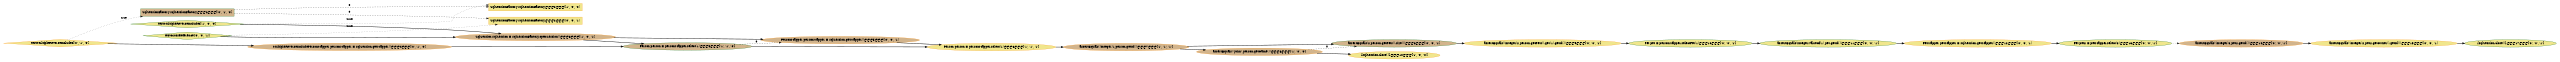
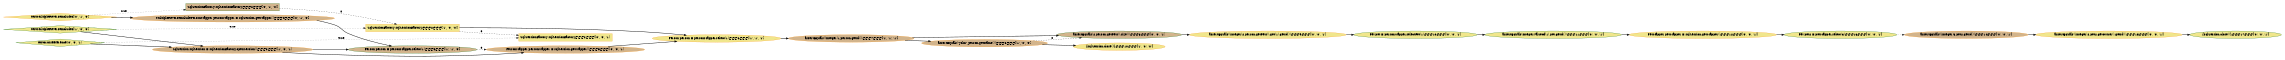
edge "SqlSessionFactory sqlSessionFactory@@@2@@@['0', '1', '0']" -> "SqlSessionFactory sqlSessionFactory@@@2@@@['0', '0', '1']": now "SqlSessionFactory sqlSessionFactory@@@2@@@['1', '0', '0']" -> "SqlSessionFactory sqlSessionFactory@@@2@@@['0', '0', '1']"
edge "Person person = personMapper.select(1)@@@5@@@['1', '1', '0']" -> "Person person = personMapper.select(1)@@@6@@@['1', '1', '1']": now "SqlSessionFactory sqlSessionFactory@@@2@@@['1', '0', '0']" -> "Person person = personMapper.select(1)@@@6@@@['1', '1', '1']"
